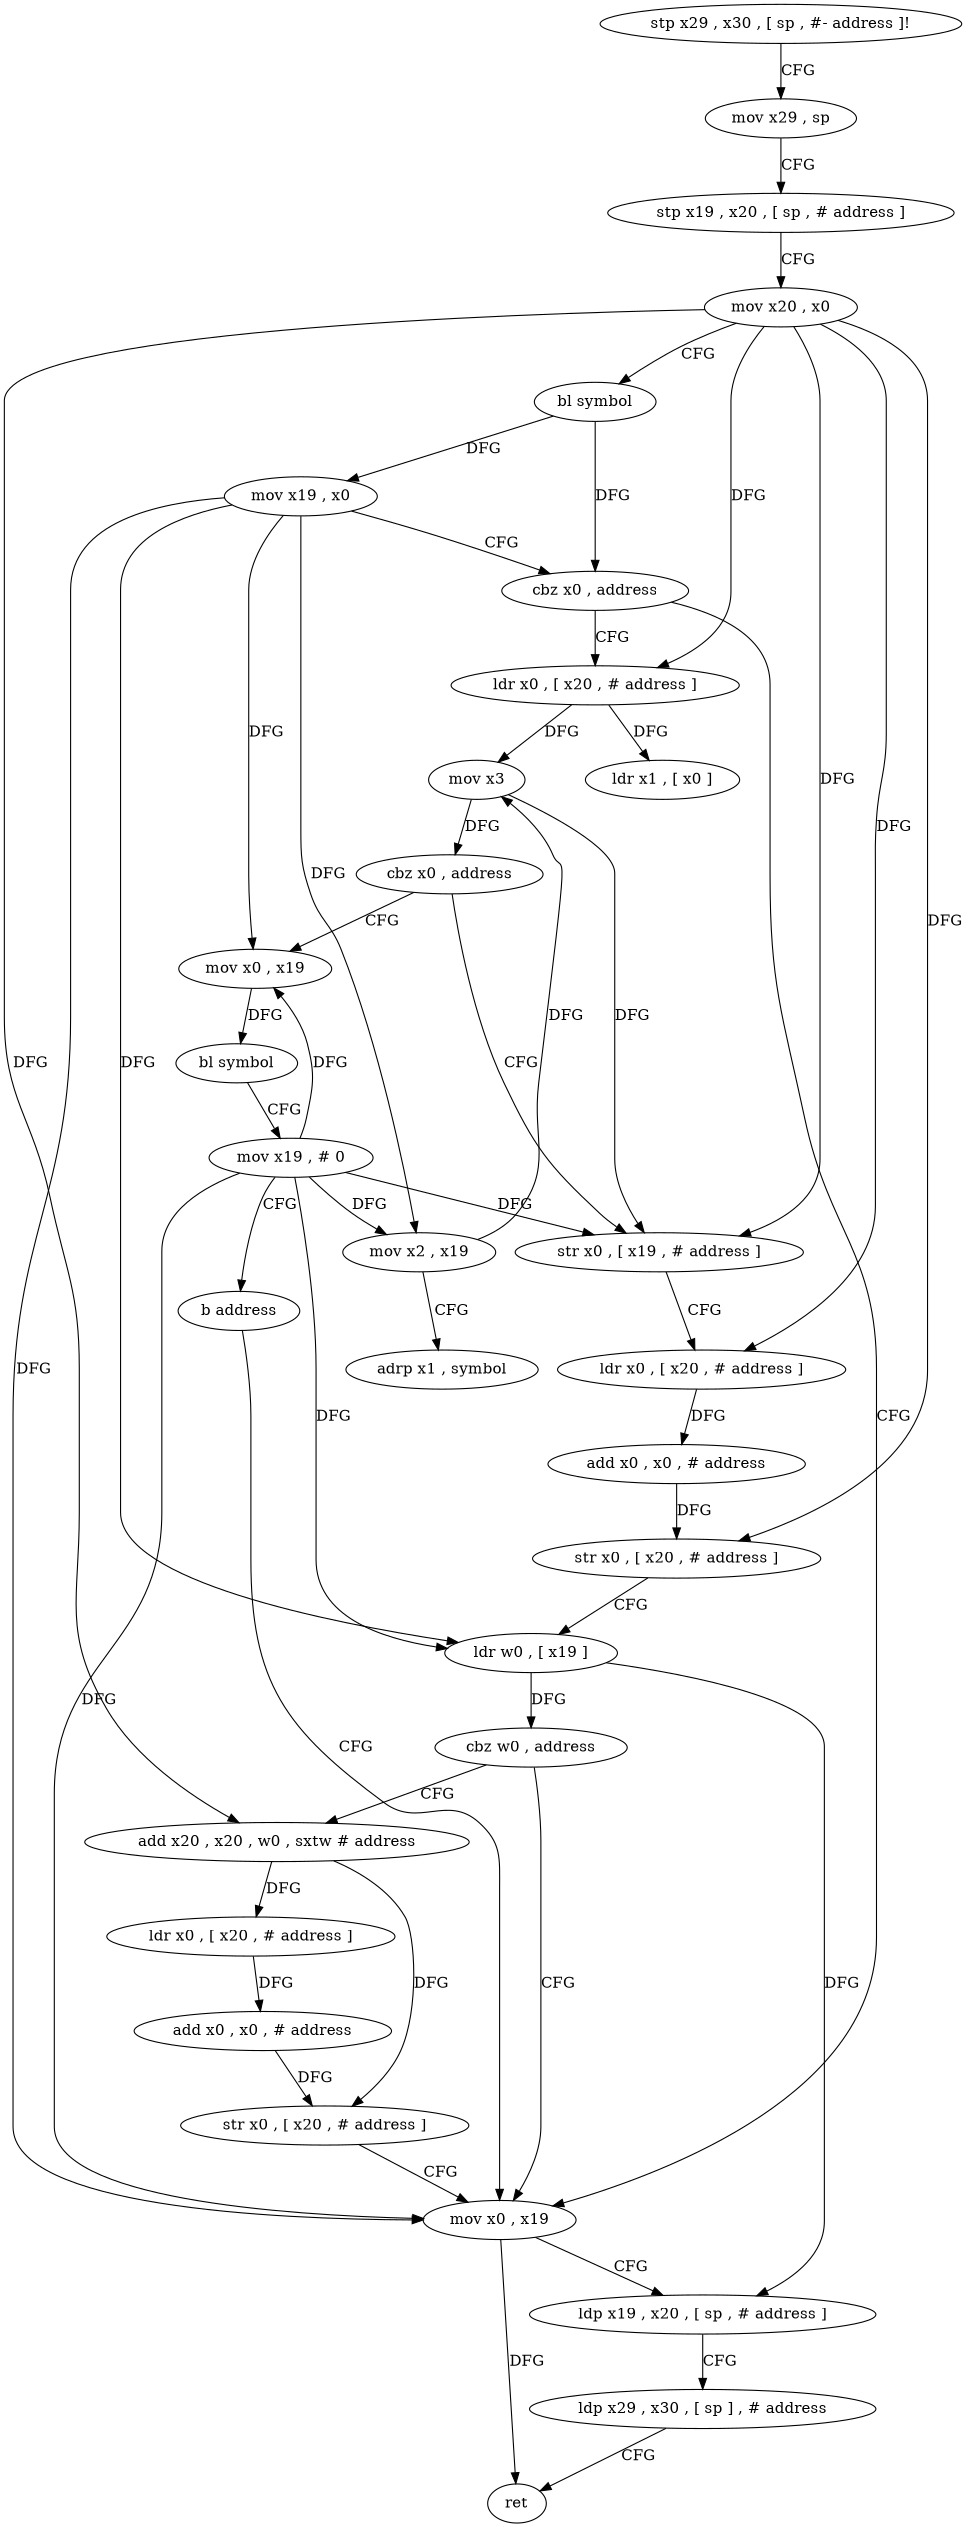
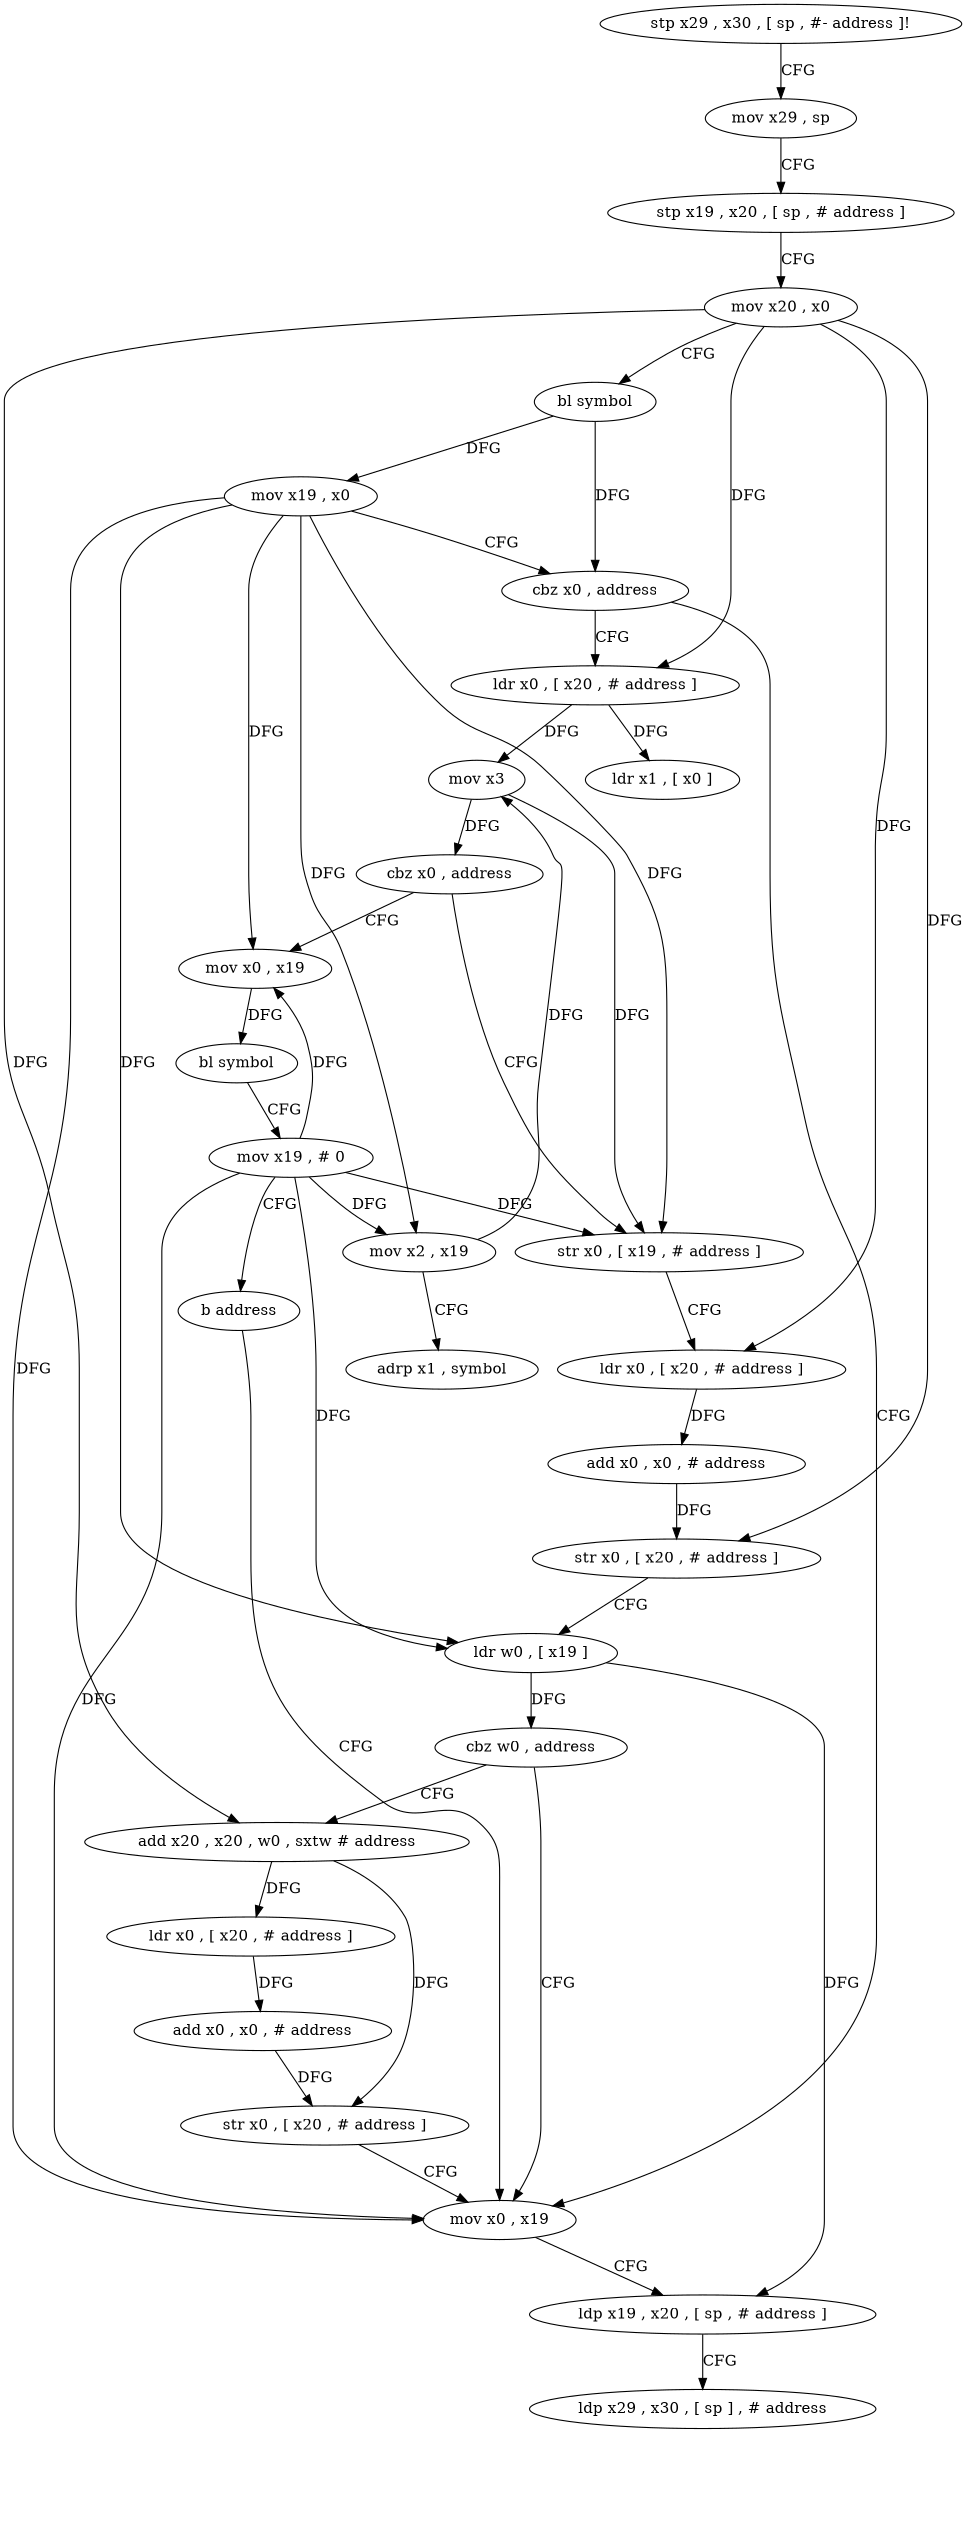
edge "mov x20 , x0" -> "str x0 , [ x19 , # address ]": now "mov x19 , x0" -> "str x0 , [ x19 , # address ]"
node "ret": removed
